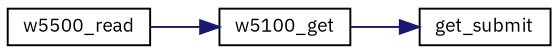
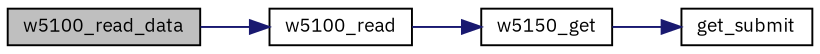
node "w5500_read": label "w5500_read" -> "w5100_read"
node "w5100_read_data": added
node "w5100_get": label "w5100_get" -> "w5150_get"
